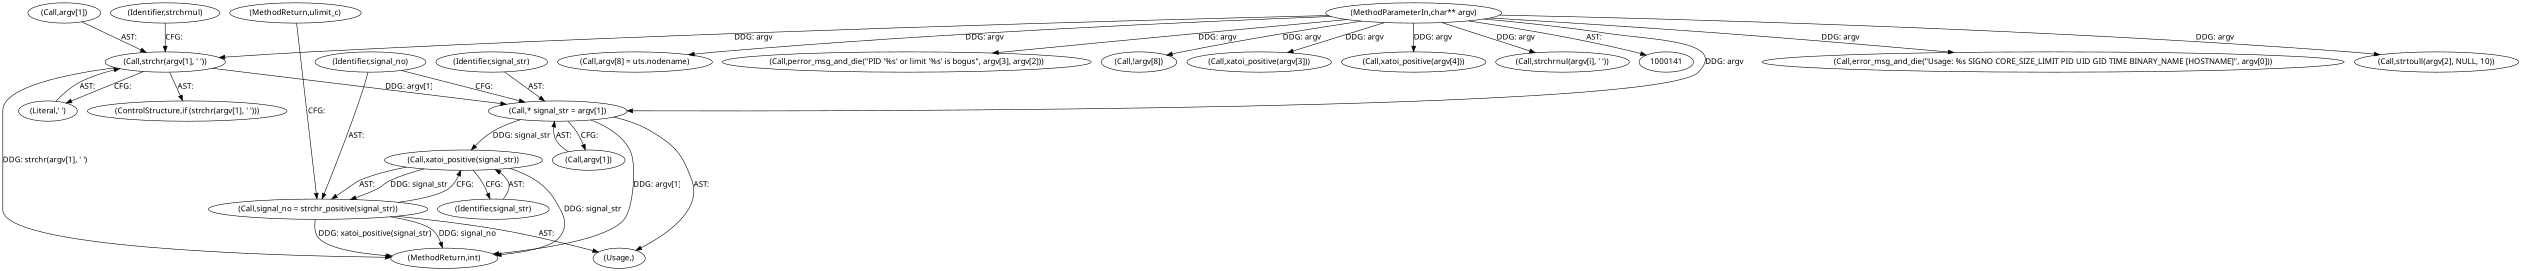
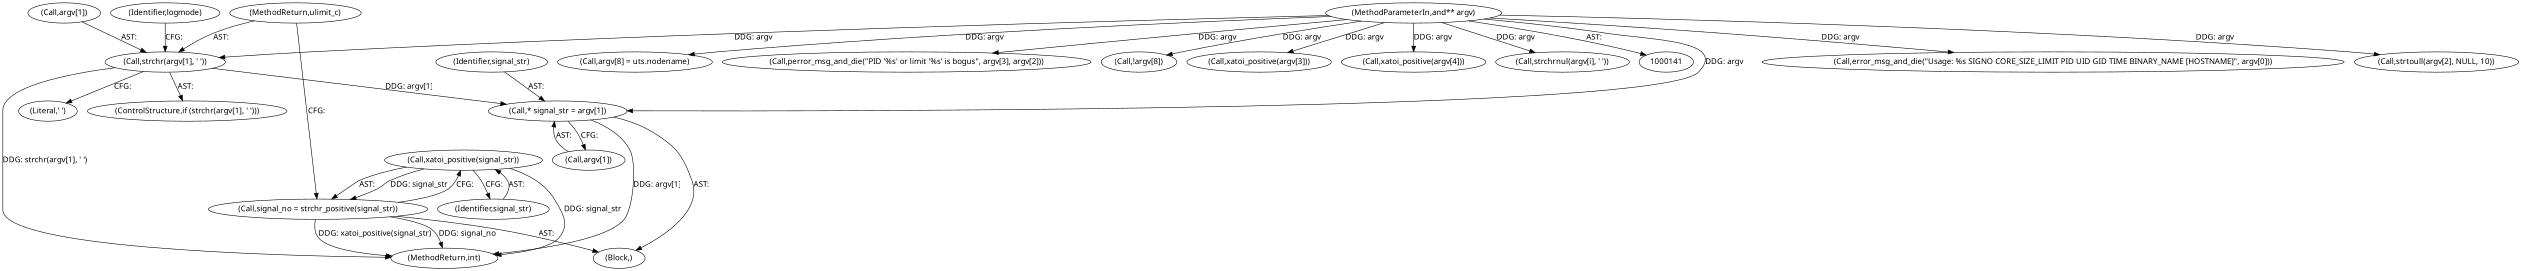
node "(Identifier,strchrnul)": label "(Identifier,strchrnul)" -> "(Identifier,logmode)"
node "(MethodParameterIn,char** argv)": label "(MethodParameterIn,char** argv)" -> "(MethodParameterIn,and** argv)"
node "(Identifier,signal_no)": removed
edge "(Literal,' ')" -> "(Call,strchr(argv[1], ' '))": now "(MethodReturn,ulimit_c)" -> "(Call,strchr(argv[1], ' '))"
edge "(Call,* signal_str = argv[1])" -> "(Call,xatoi_positive(signal_str))": removed, label "DDG: signal_str"
node "(Usage,)": label "(Usage,)" -> "(Block,)"
